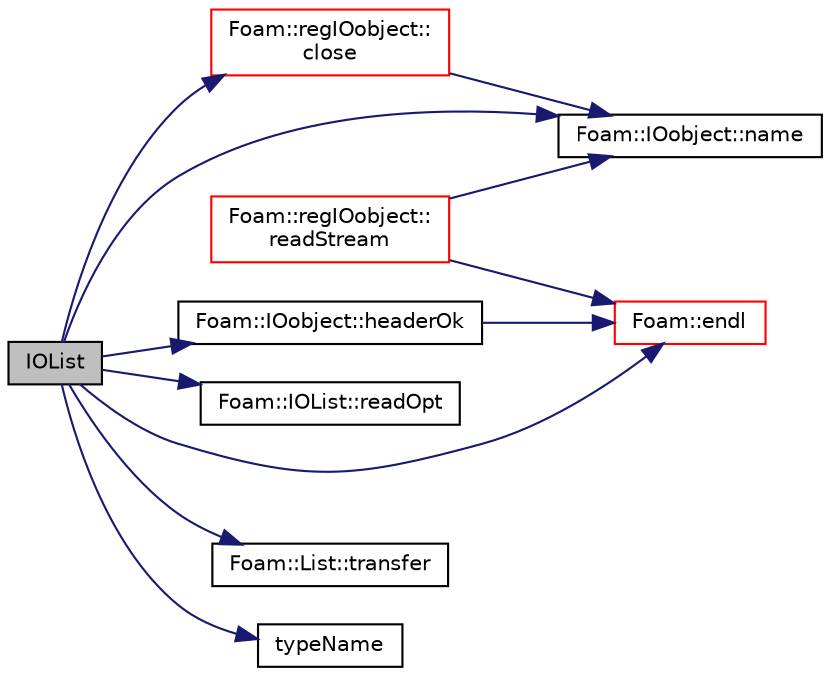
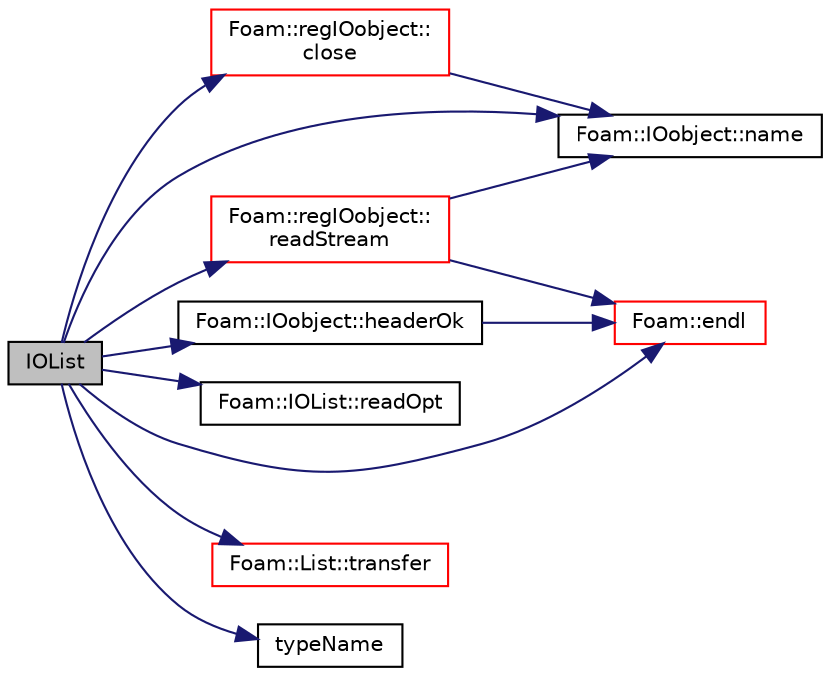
edge "IOList" -> "Foam::regIOobject:: readStream": added
node "Foam::List::transfer": color black -> red
